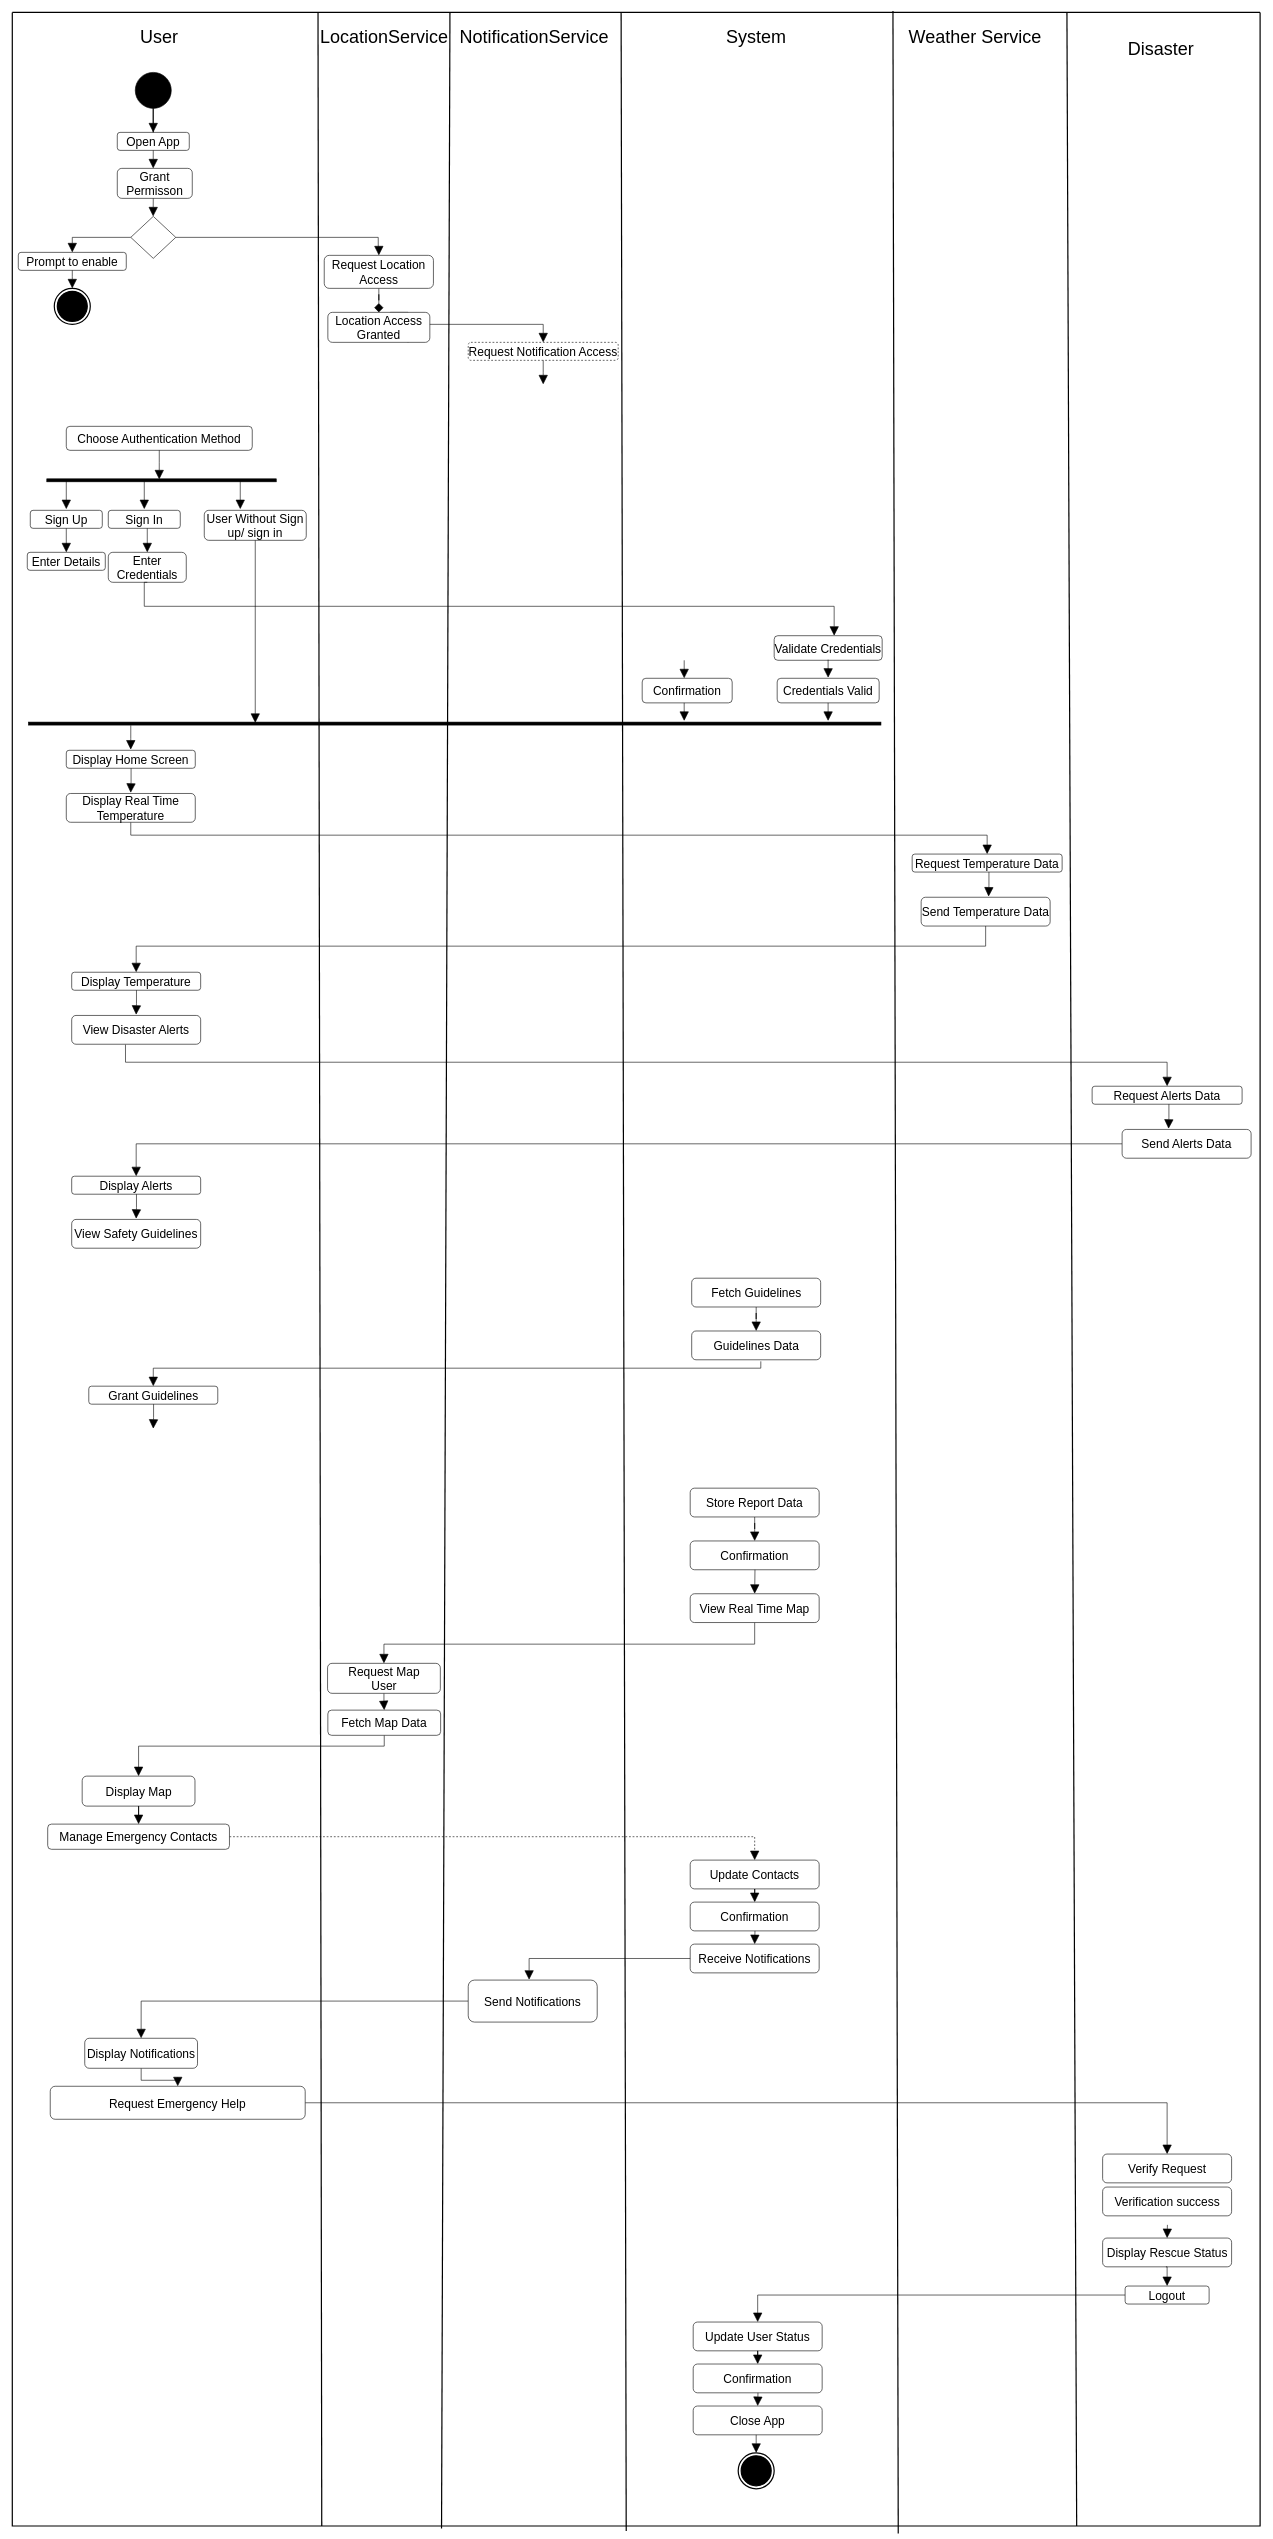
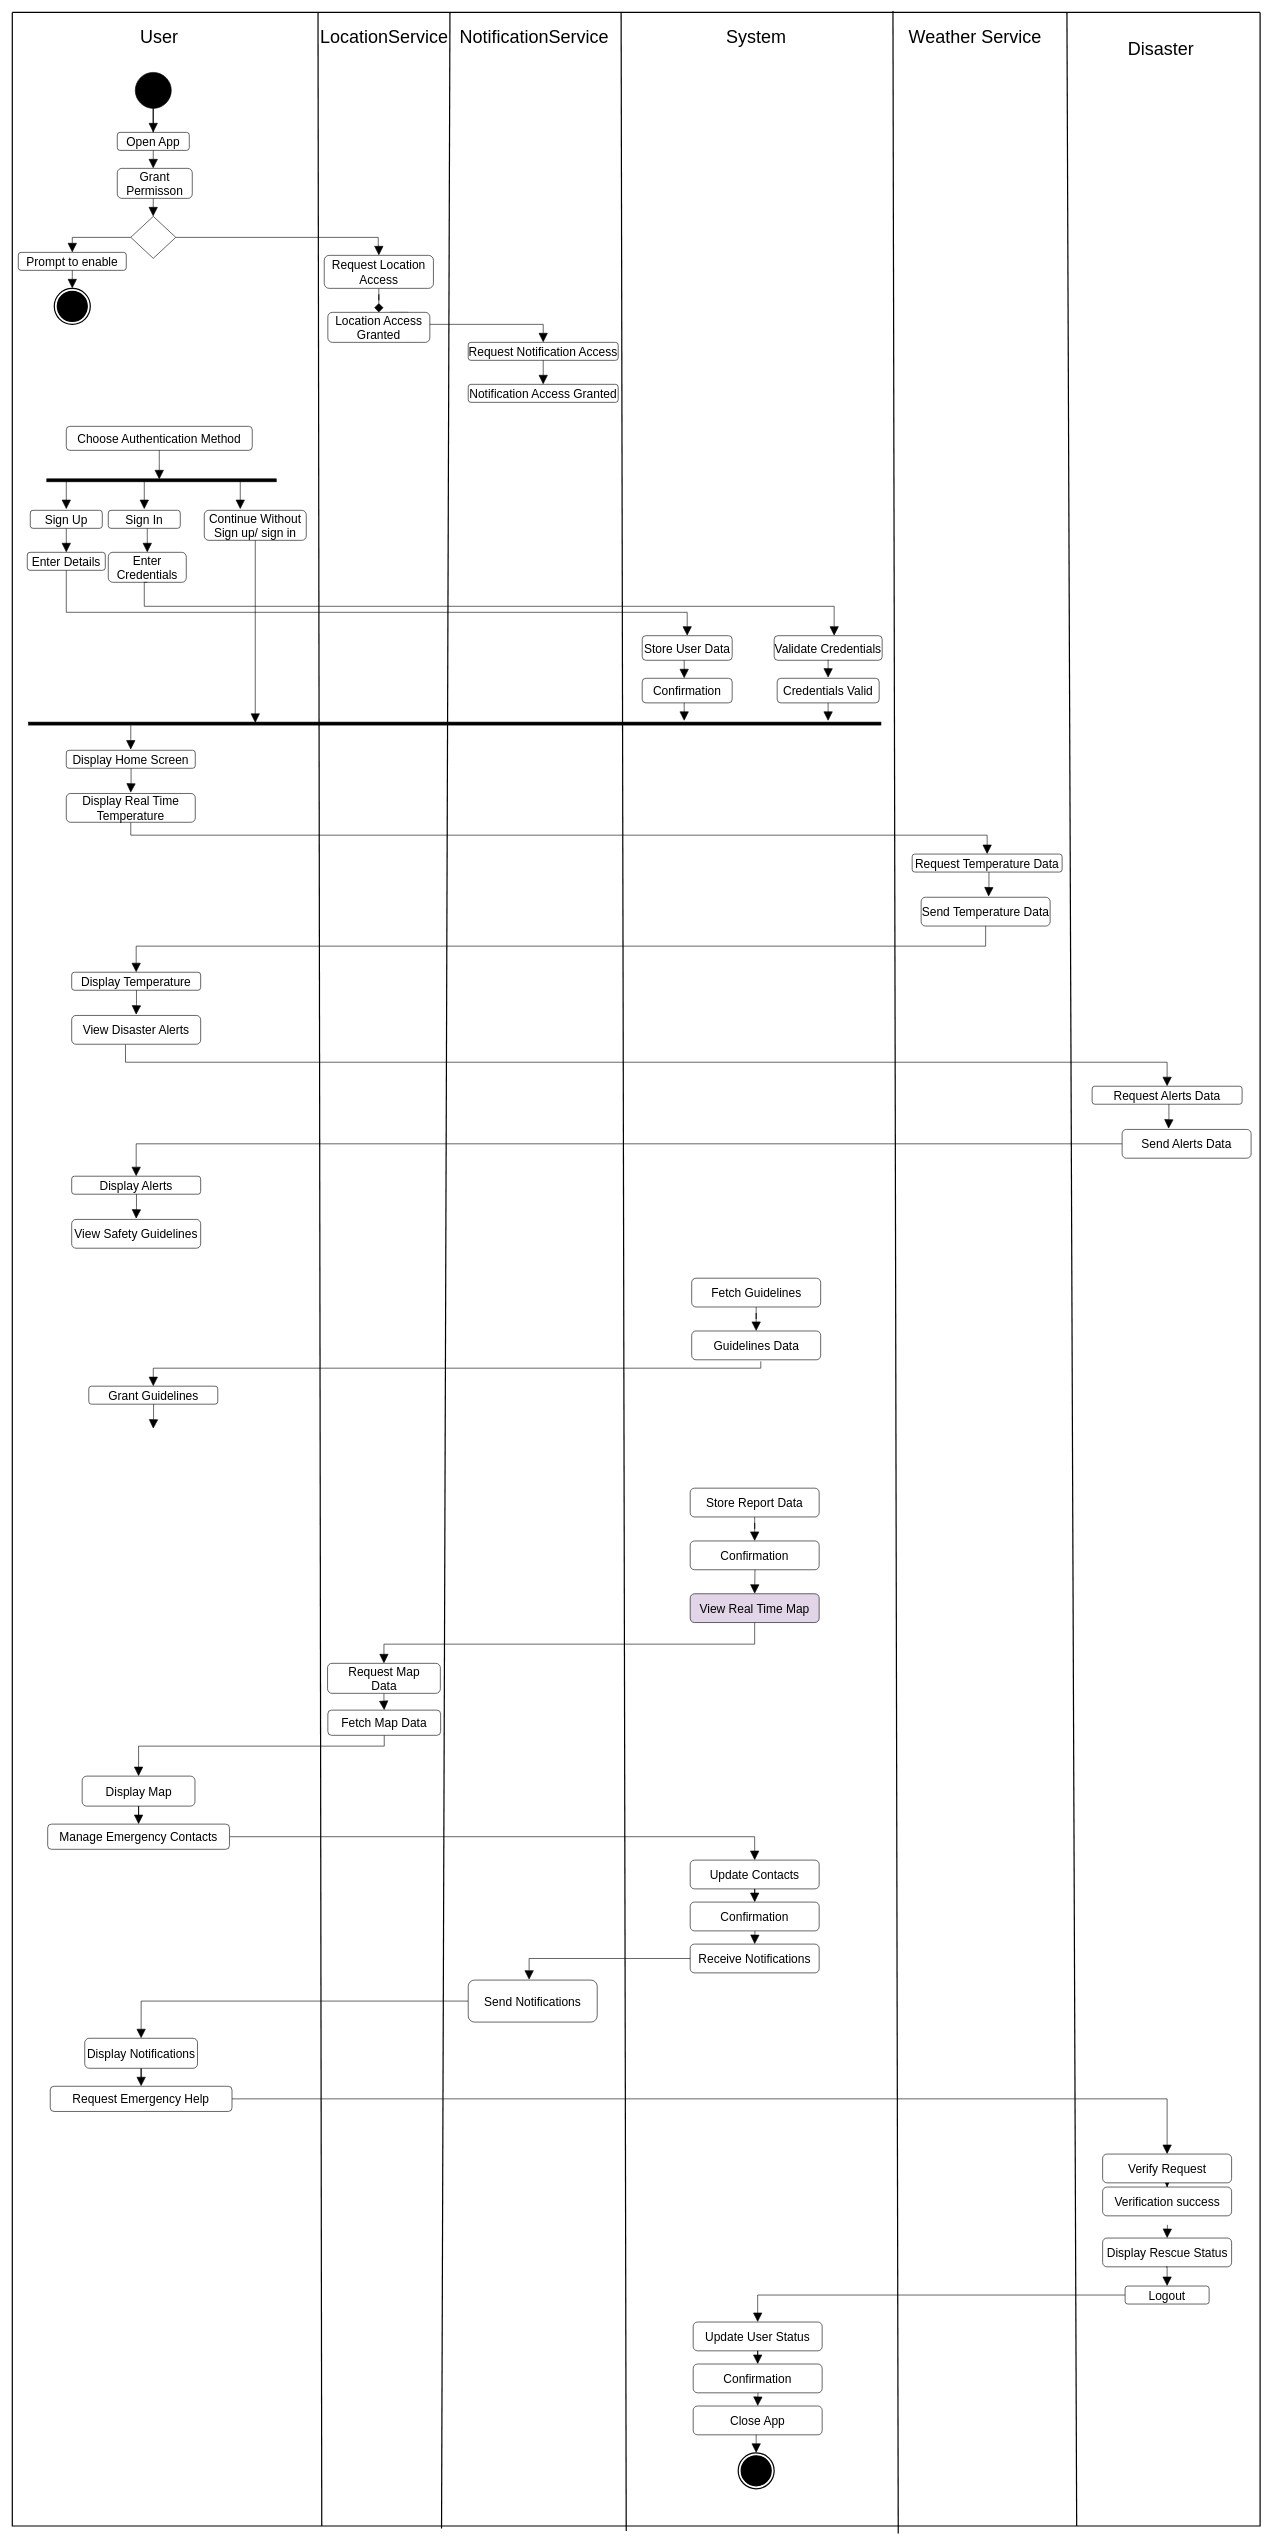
node "Request Notification Access": style dashed -> solid
node "Notification Access Granted": added
node "User Without Sign up/ sign in": label "User Without Sign up/ sign in" -> "Continue Without Sign up/ sign in"
edge "Enter Details" -> "Store User Data": added
node "Store User Data": added
node "View Real Time Map": fillcolor #ffffff -> #e1d5e7
node "Request Map User": label "Request Map User" -> "Request Map Data"
edge "Manage Emergency Contacts" -> "Update Contacts": style dashed -> solid
node "Request Emergency Help": size 255x33 -> 182x25
edge "Verify Request" -> "Verification success": added
